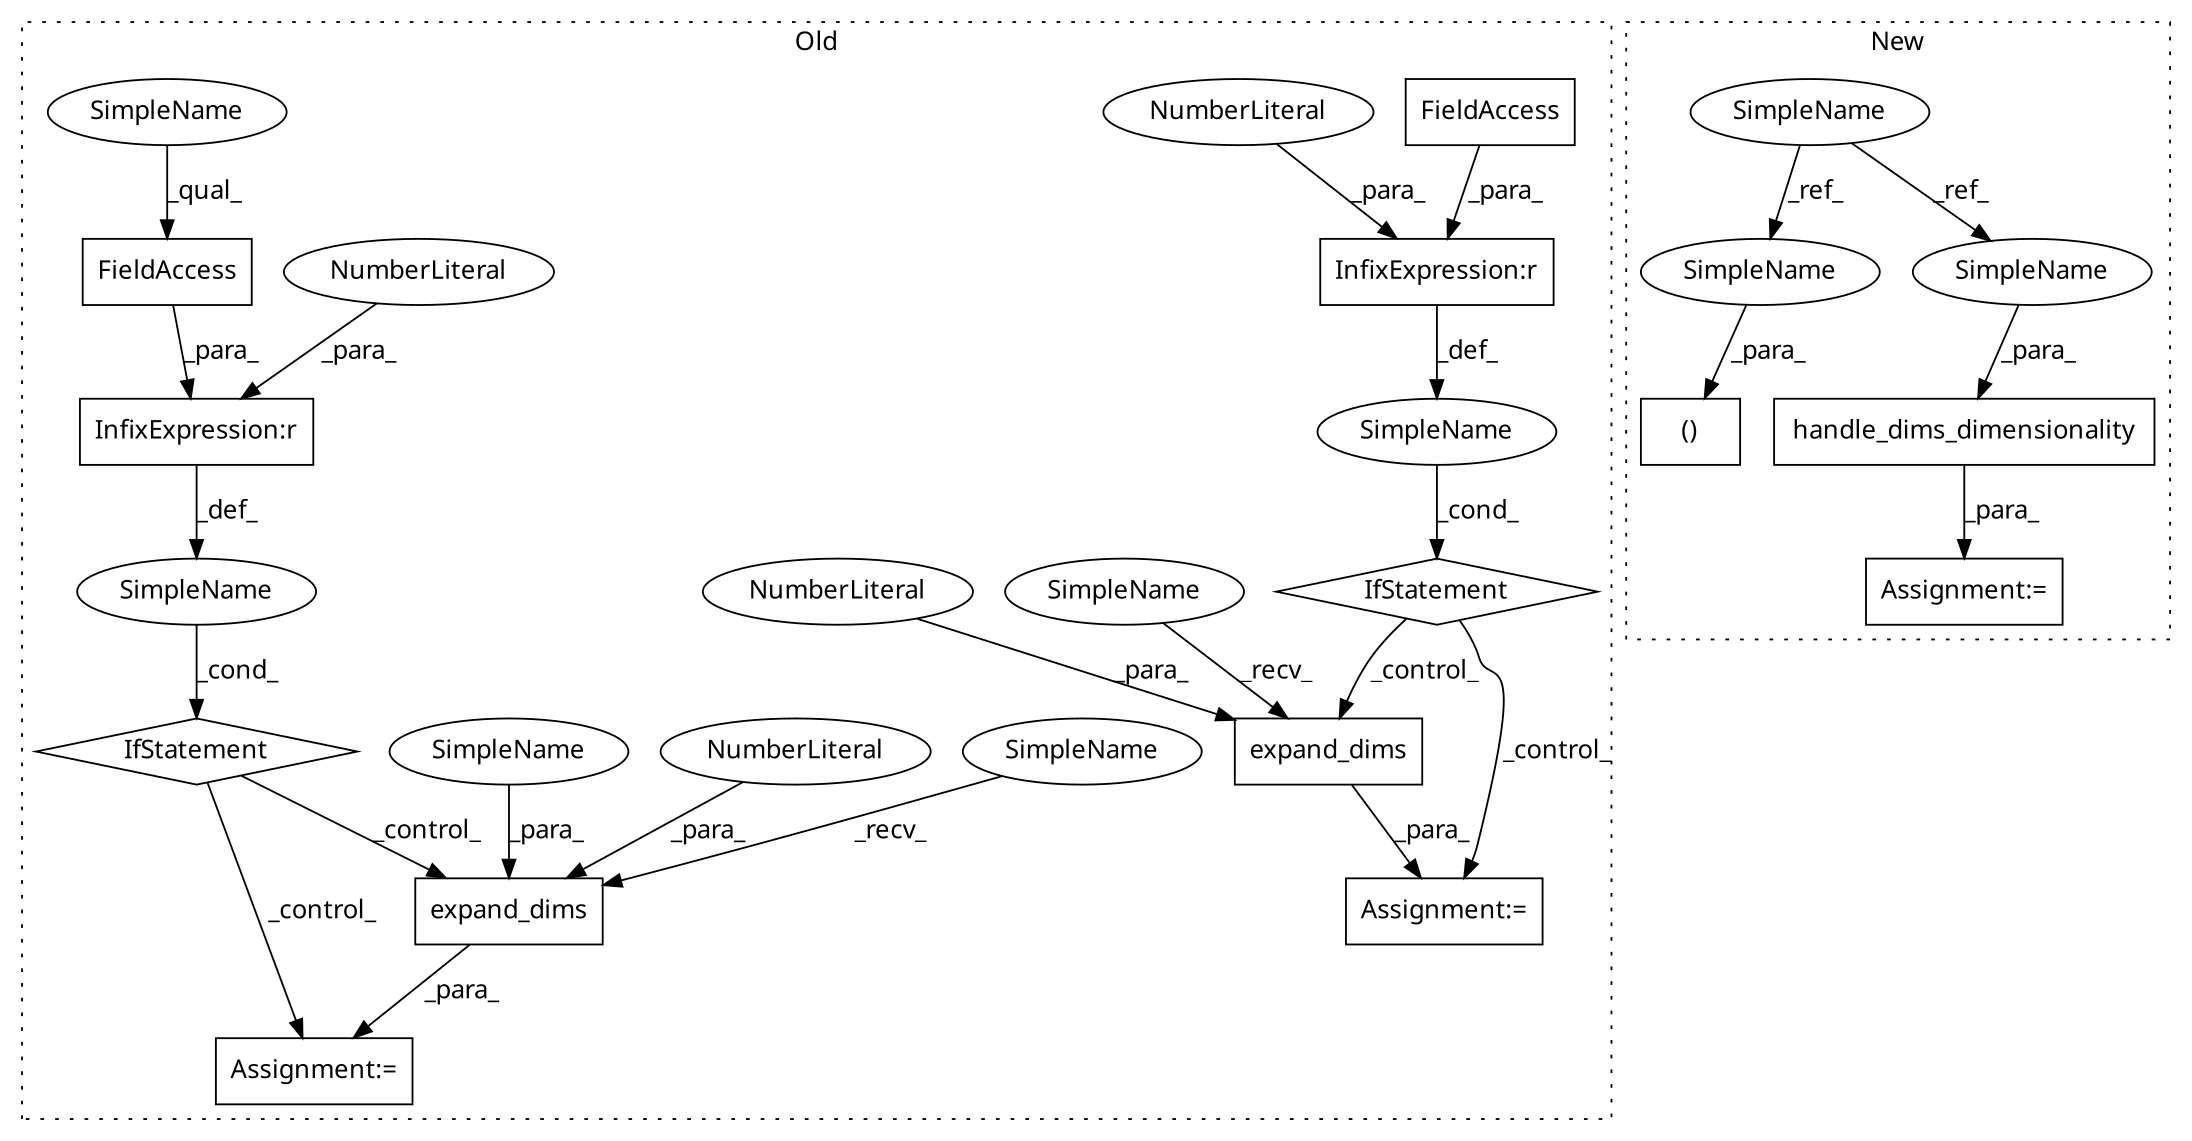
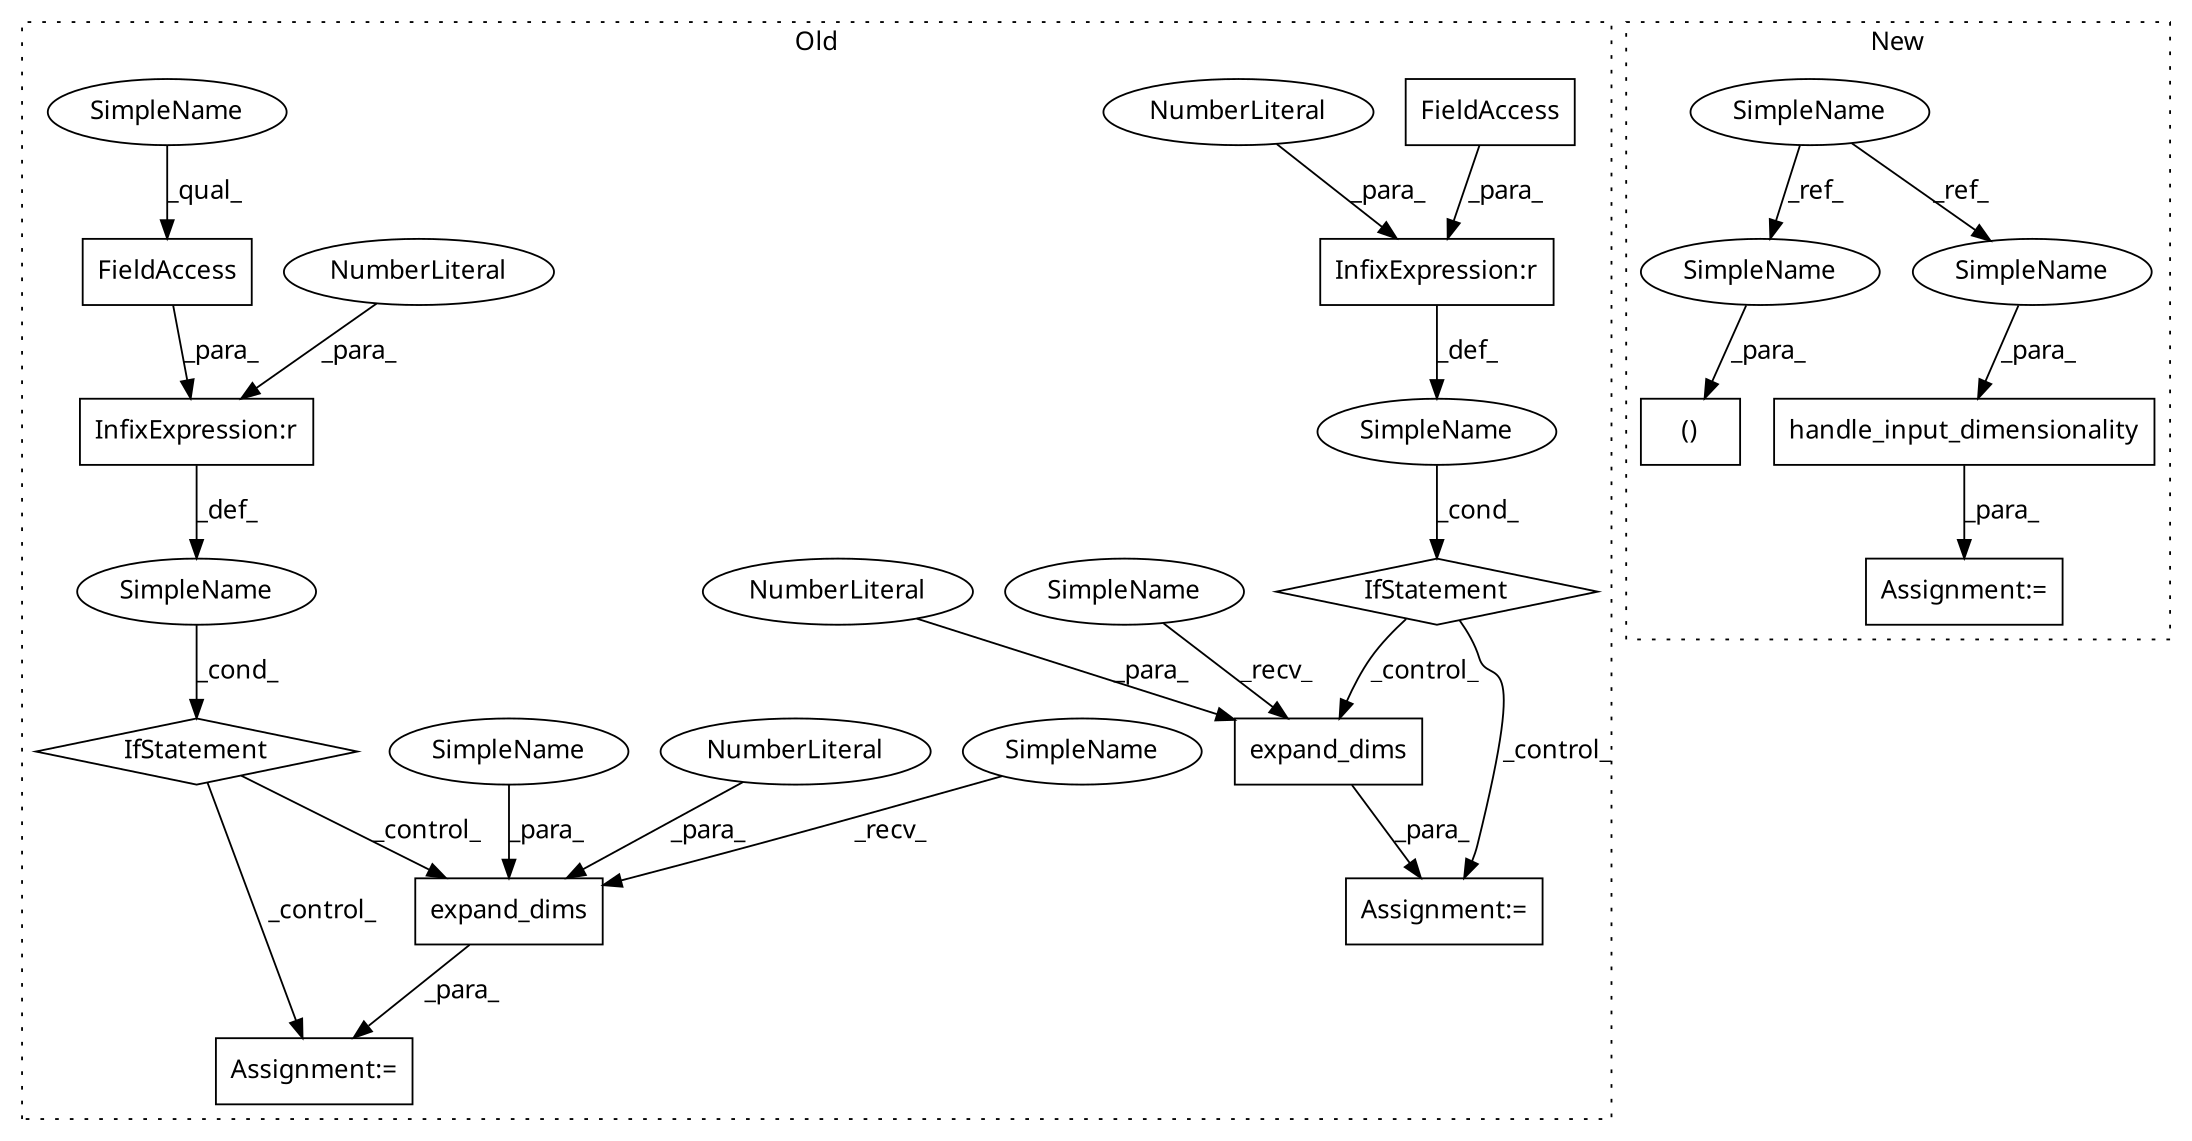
node "handle_dims_dimensionality": label "handle_dims_dimensionality" -> "handle_input_dimensionality"
